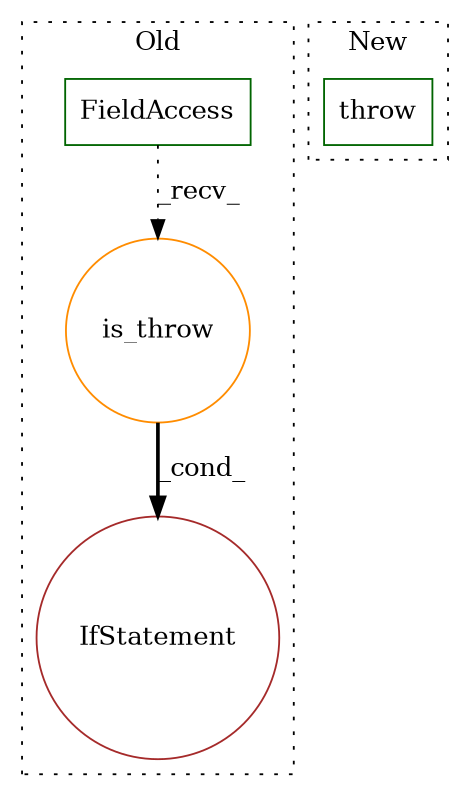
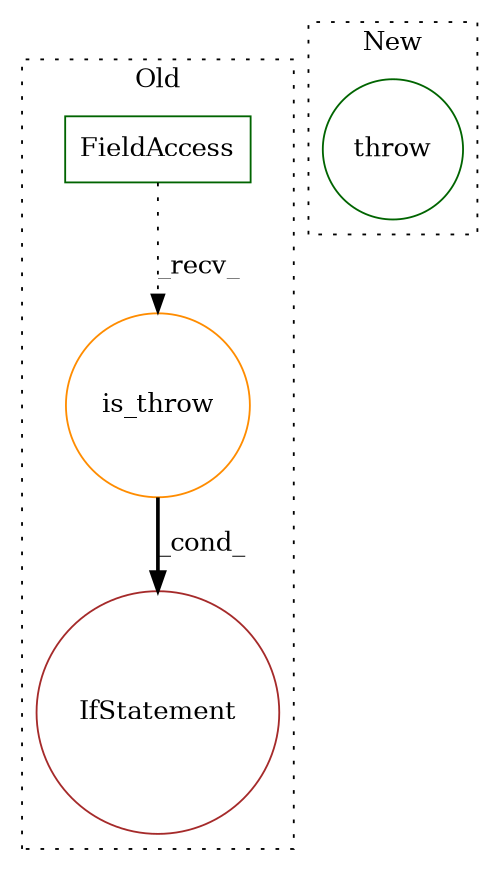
node "throw": shape box -> circle
